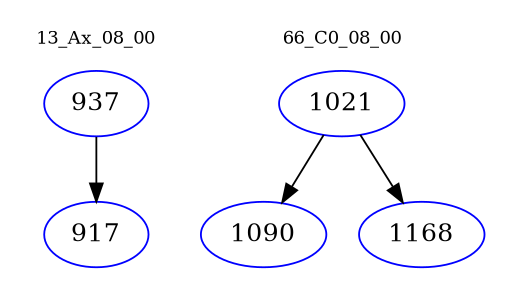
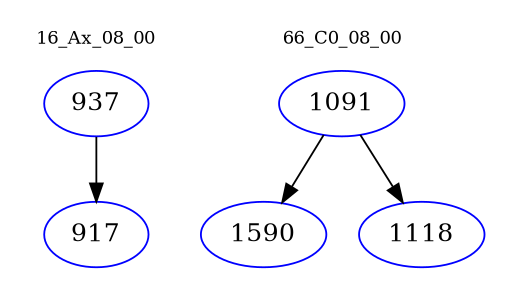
cluster "13_Ax_08_00": label "13_Ax_08_00" -> "16_Ax_08_00"
node "1021": label "1021" -> "1091"
node "1090": label "1090" -> "1590"
node "1168": label "1168" -> "1118"
